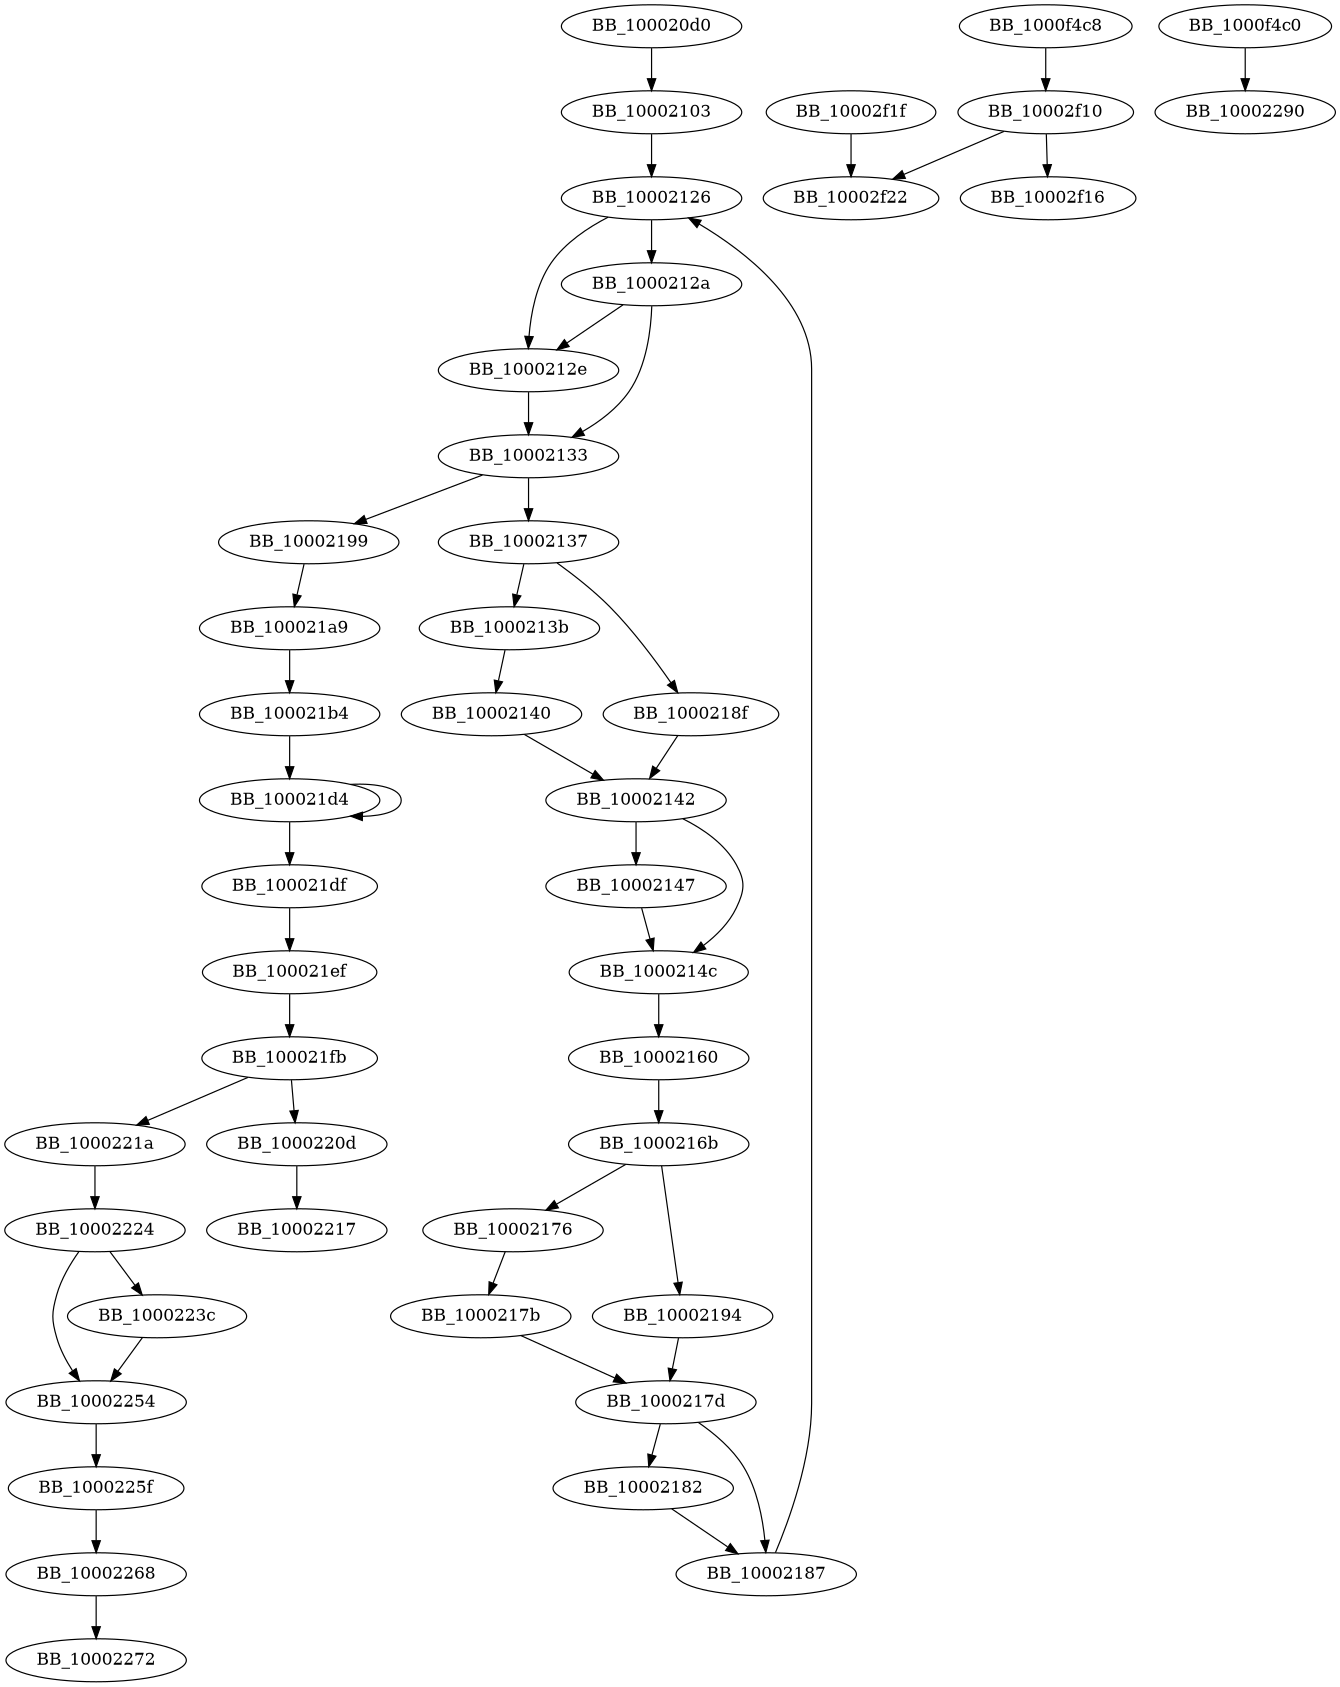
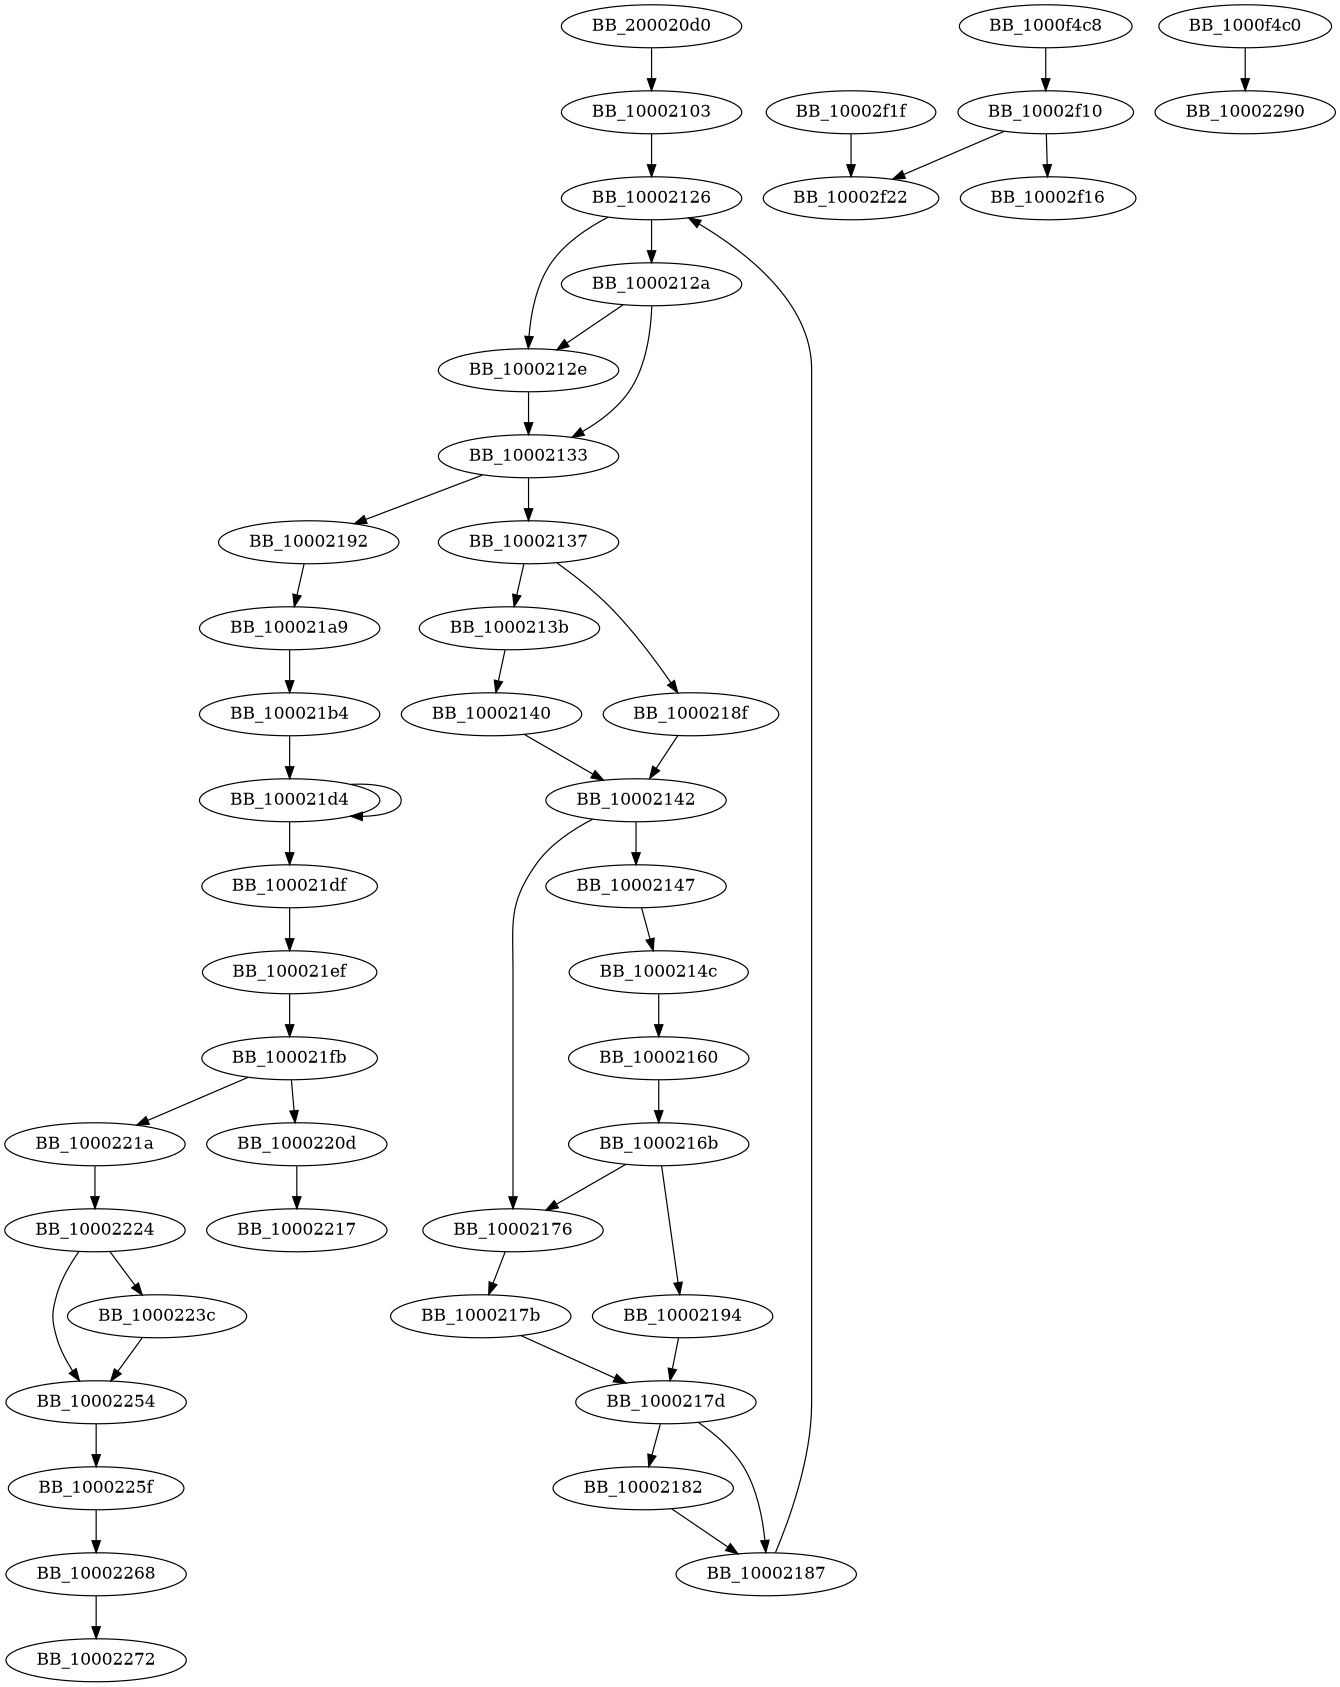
node "BB_100020d0": label "BB_100020d0" -> "BB_200020d0"
node "BB_10002199": label "BB_10002199" -> "BB_10002192"
edge "BB_10002142" -> "BB_1000214c": now "BB_10002142" -> "BB_10002176"
